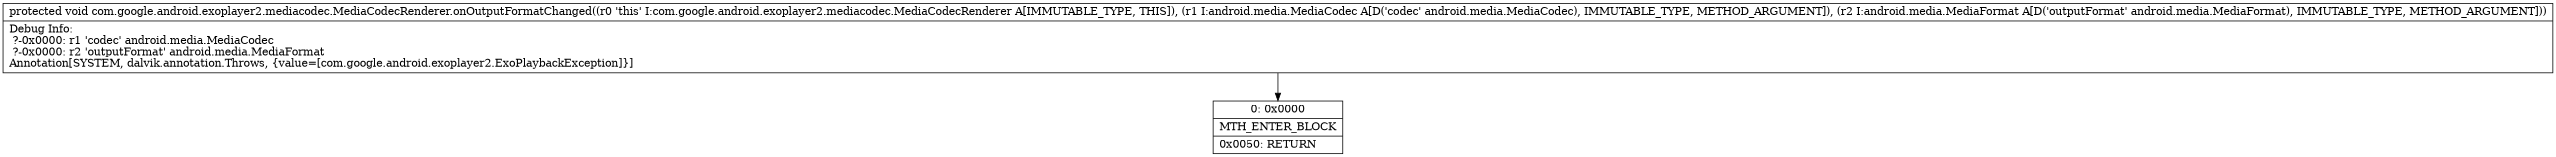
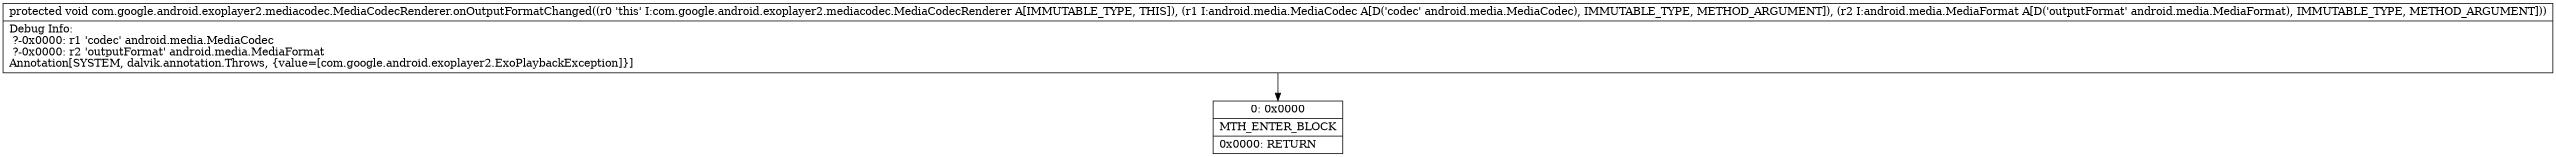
node "0: 0x0000": text "0x0050: RETURN" -> "0x0000: RETURN"
